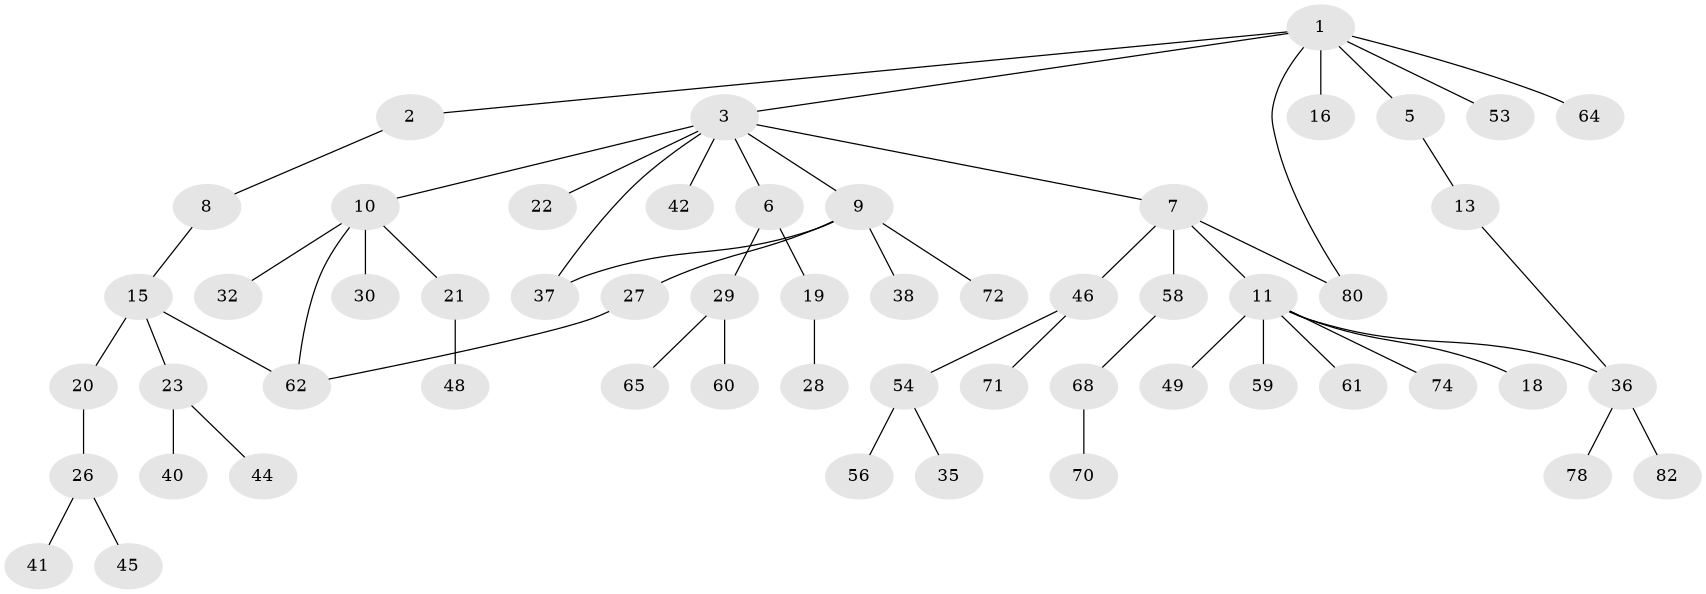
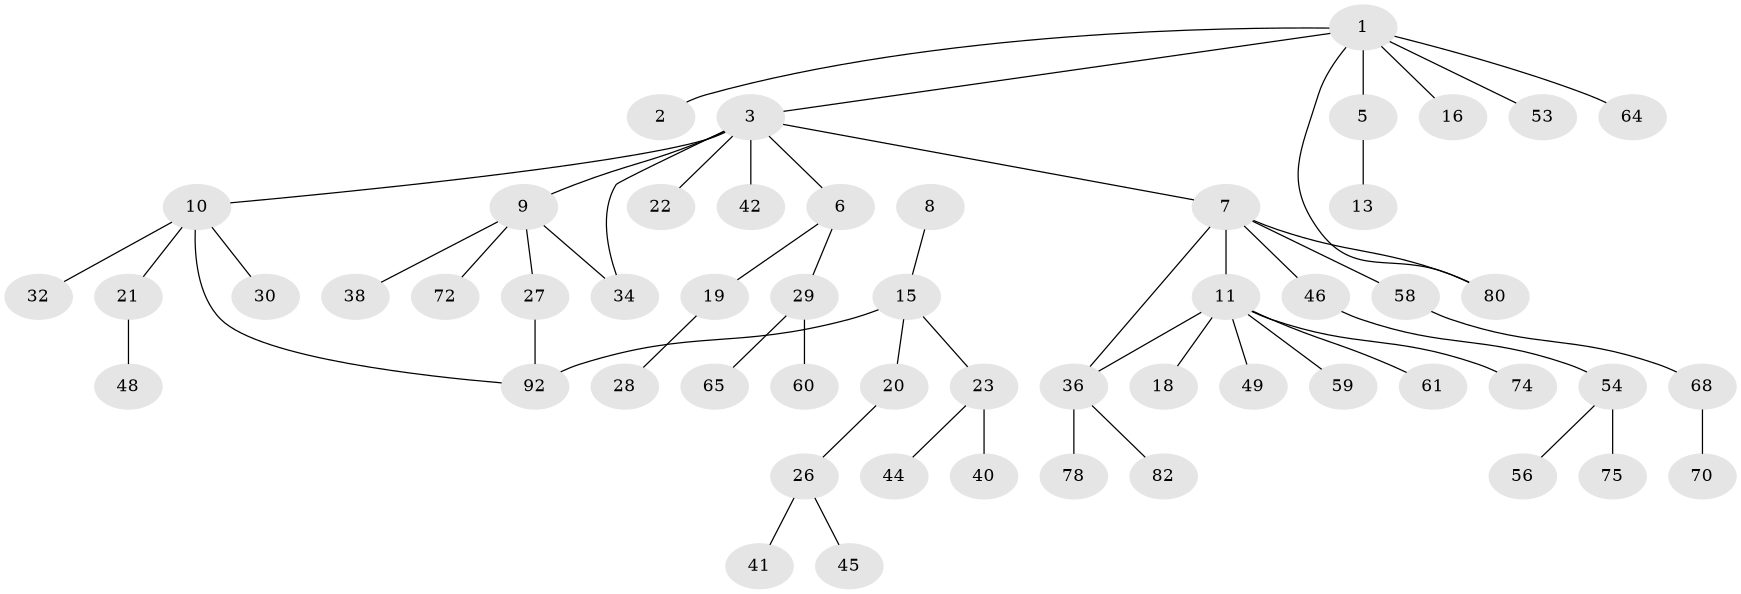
edge "2" -- "8": removed
node "37": label "37" -> "34"
edge "13" -- "36": now "7" -- "36"
node "62": label "62" -> "92"
node "71": removed
node "35": label "35" -> "75"
